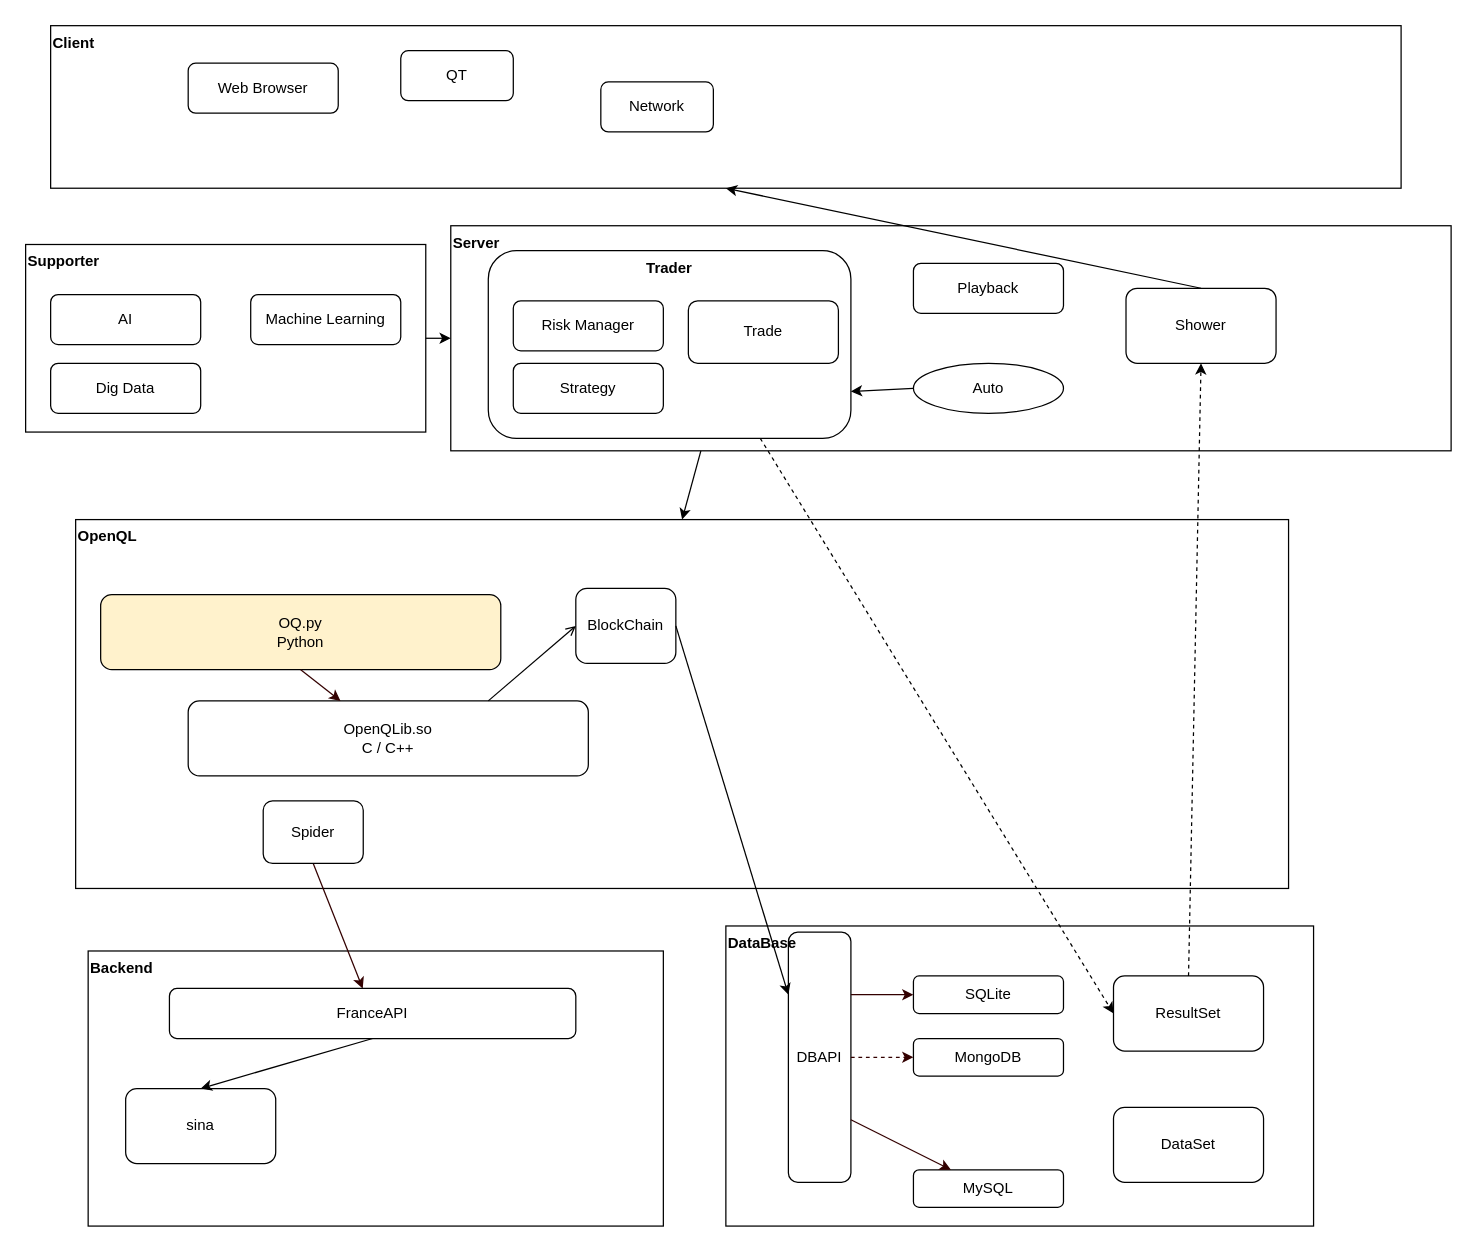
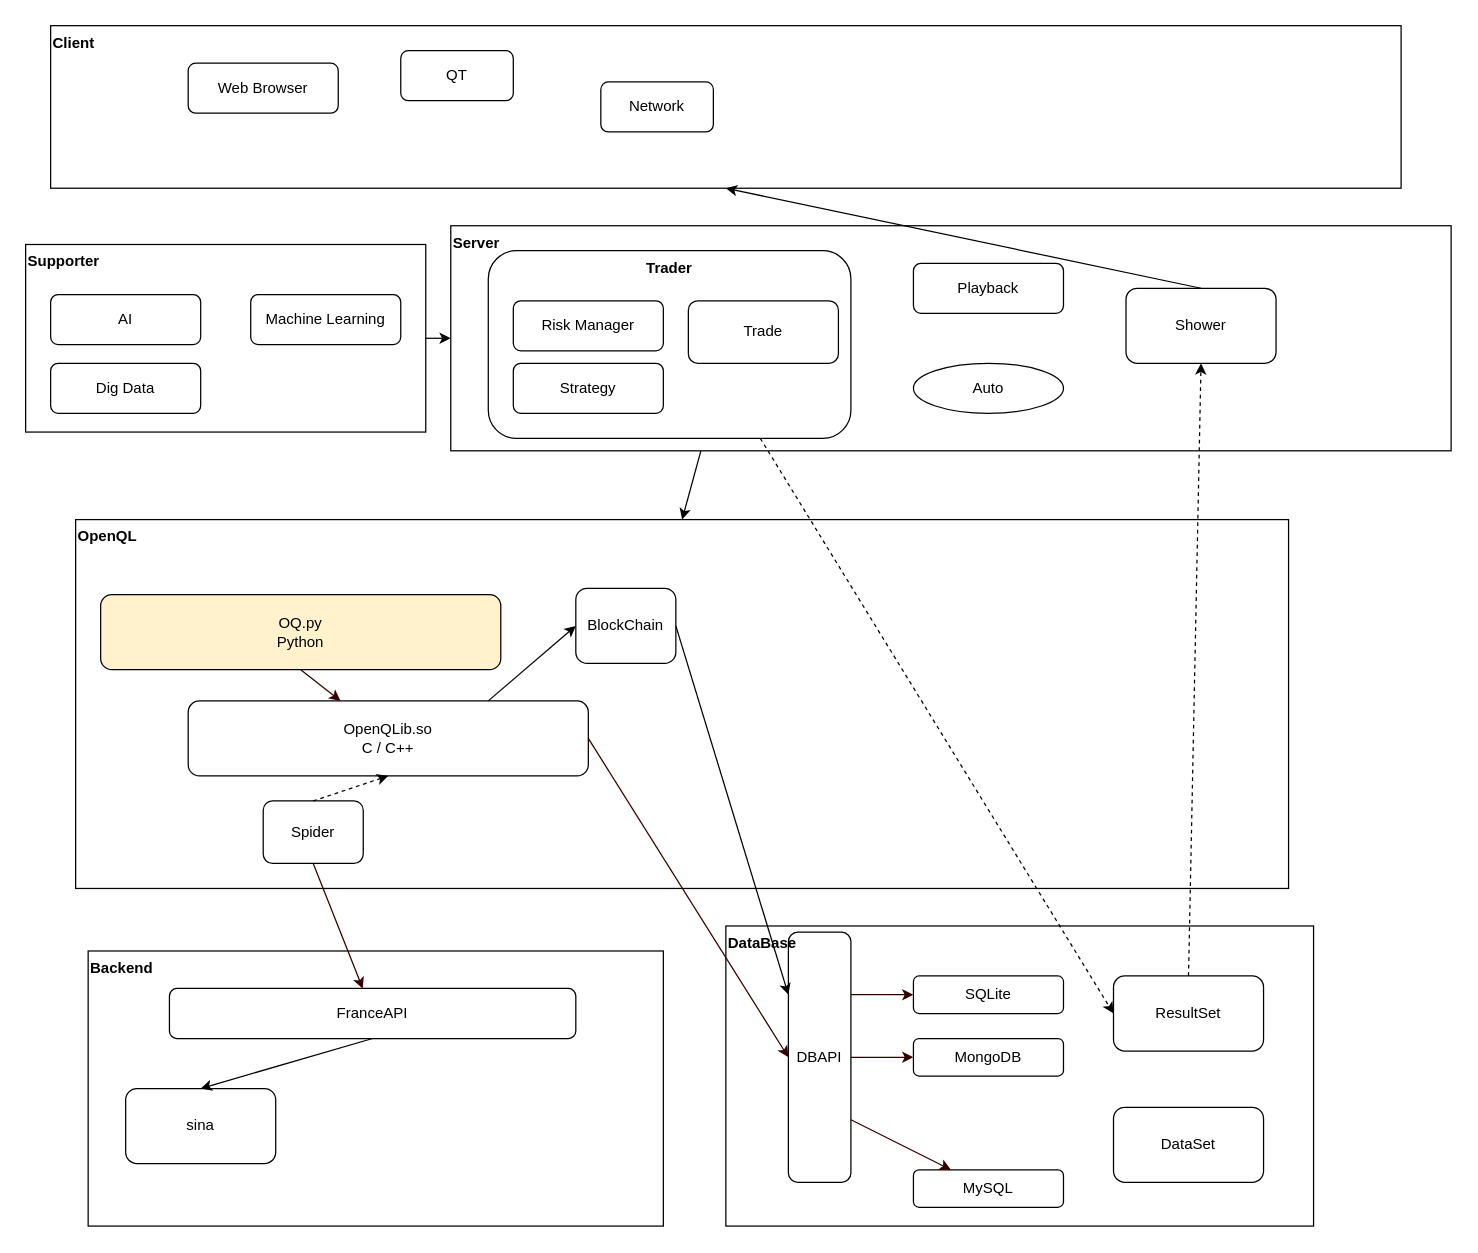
edge "Auto" -> "Trader": removed
edge "OpenQLib.so C / C++" -> "BlockChain": arrowhead open -> classic
edge "Spider" -> "OpenQLib.so C / C++": added
edge "OpenQLib.so C / C++" -> "DBAPI": added
edge "DBAPI" -> "MongoDB": style dashed -> solid
